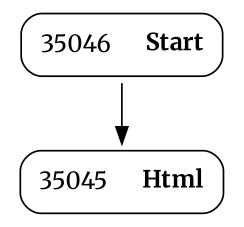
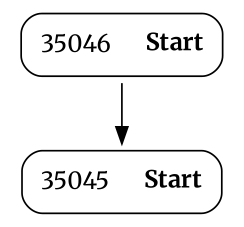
node "35045": text "Html" -> "Start"
